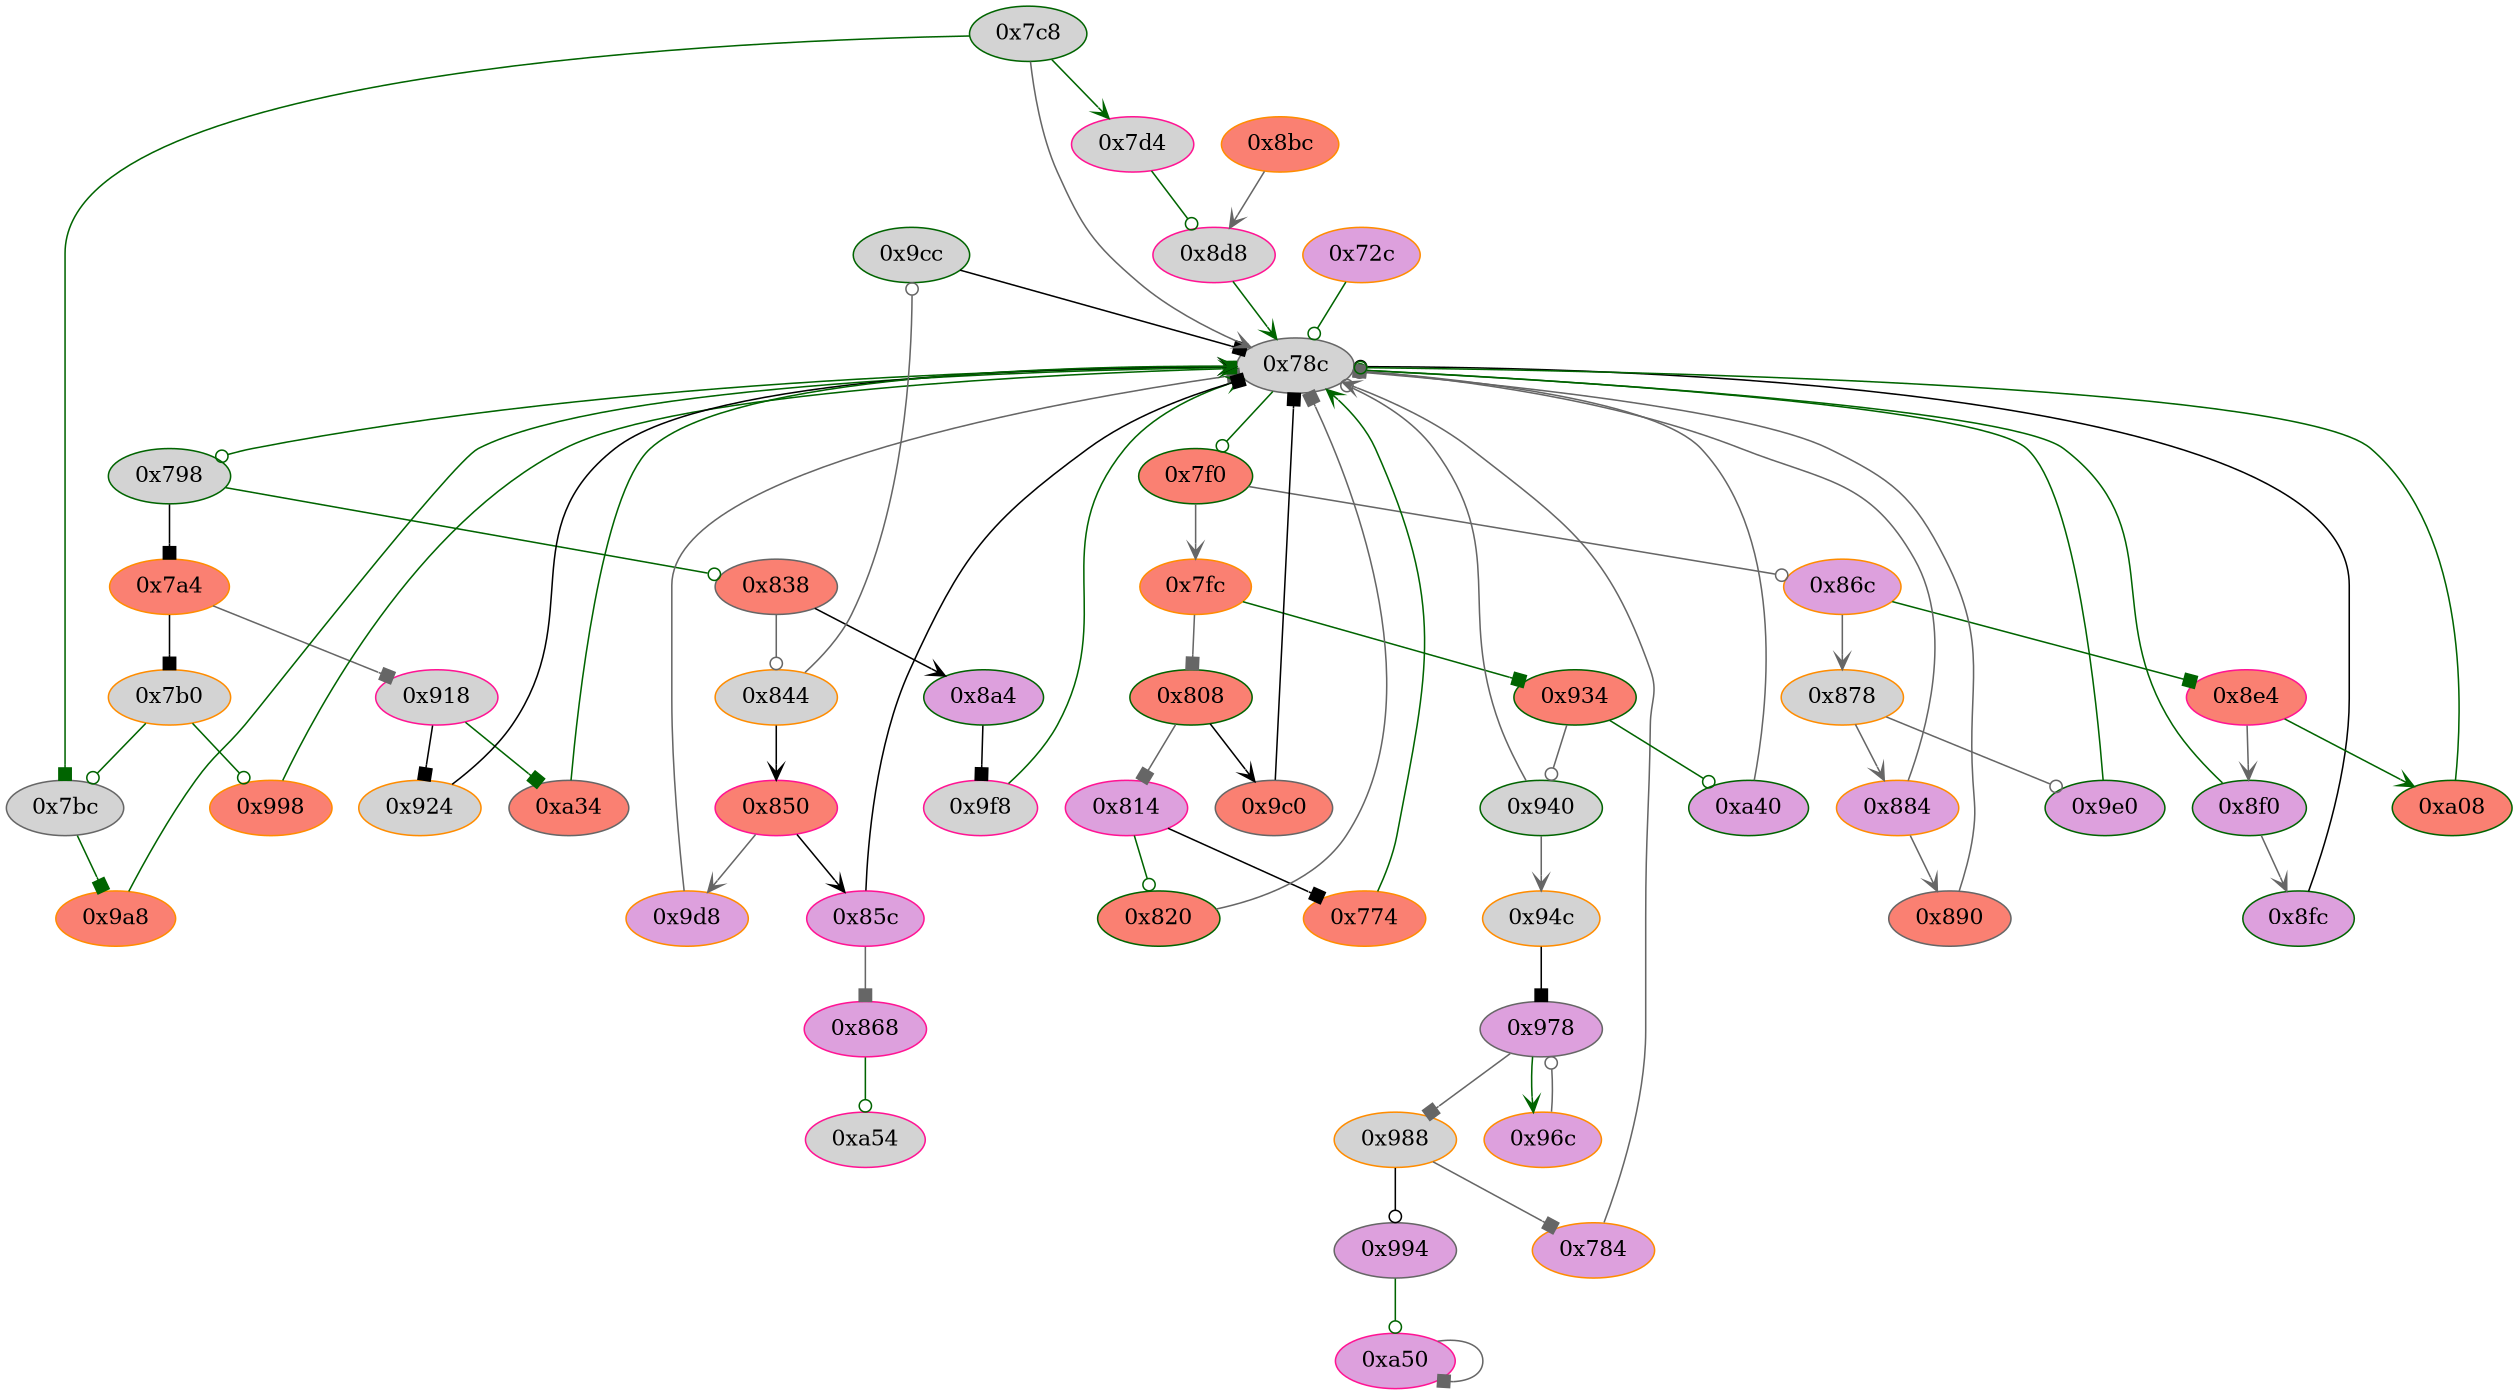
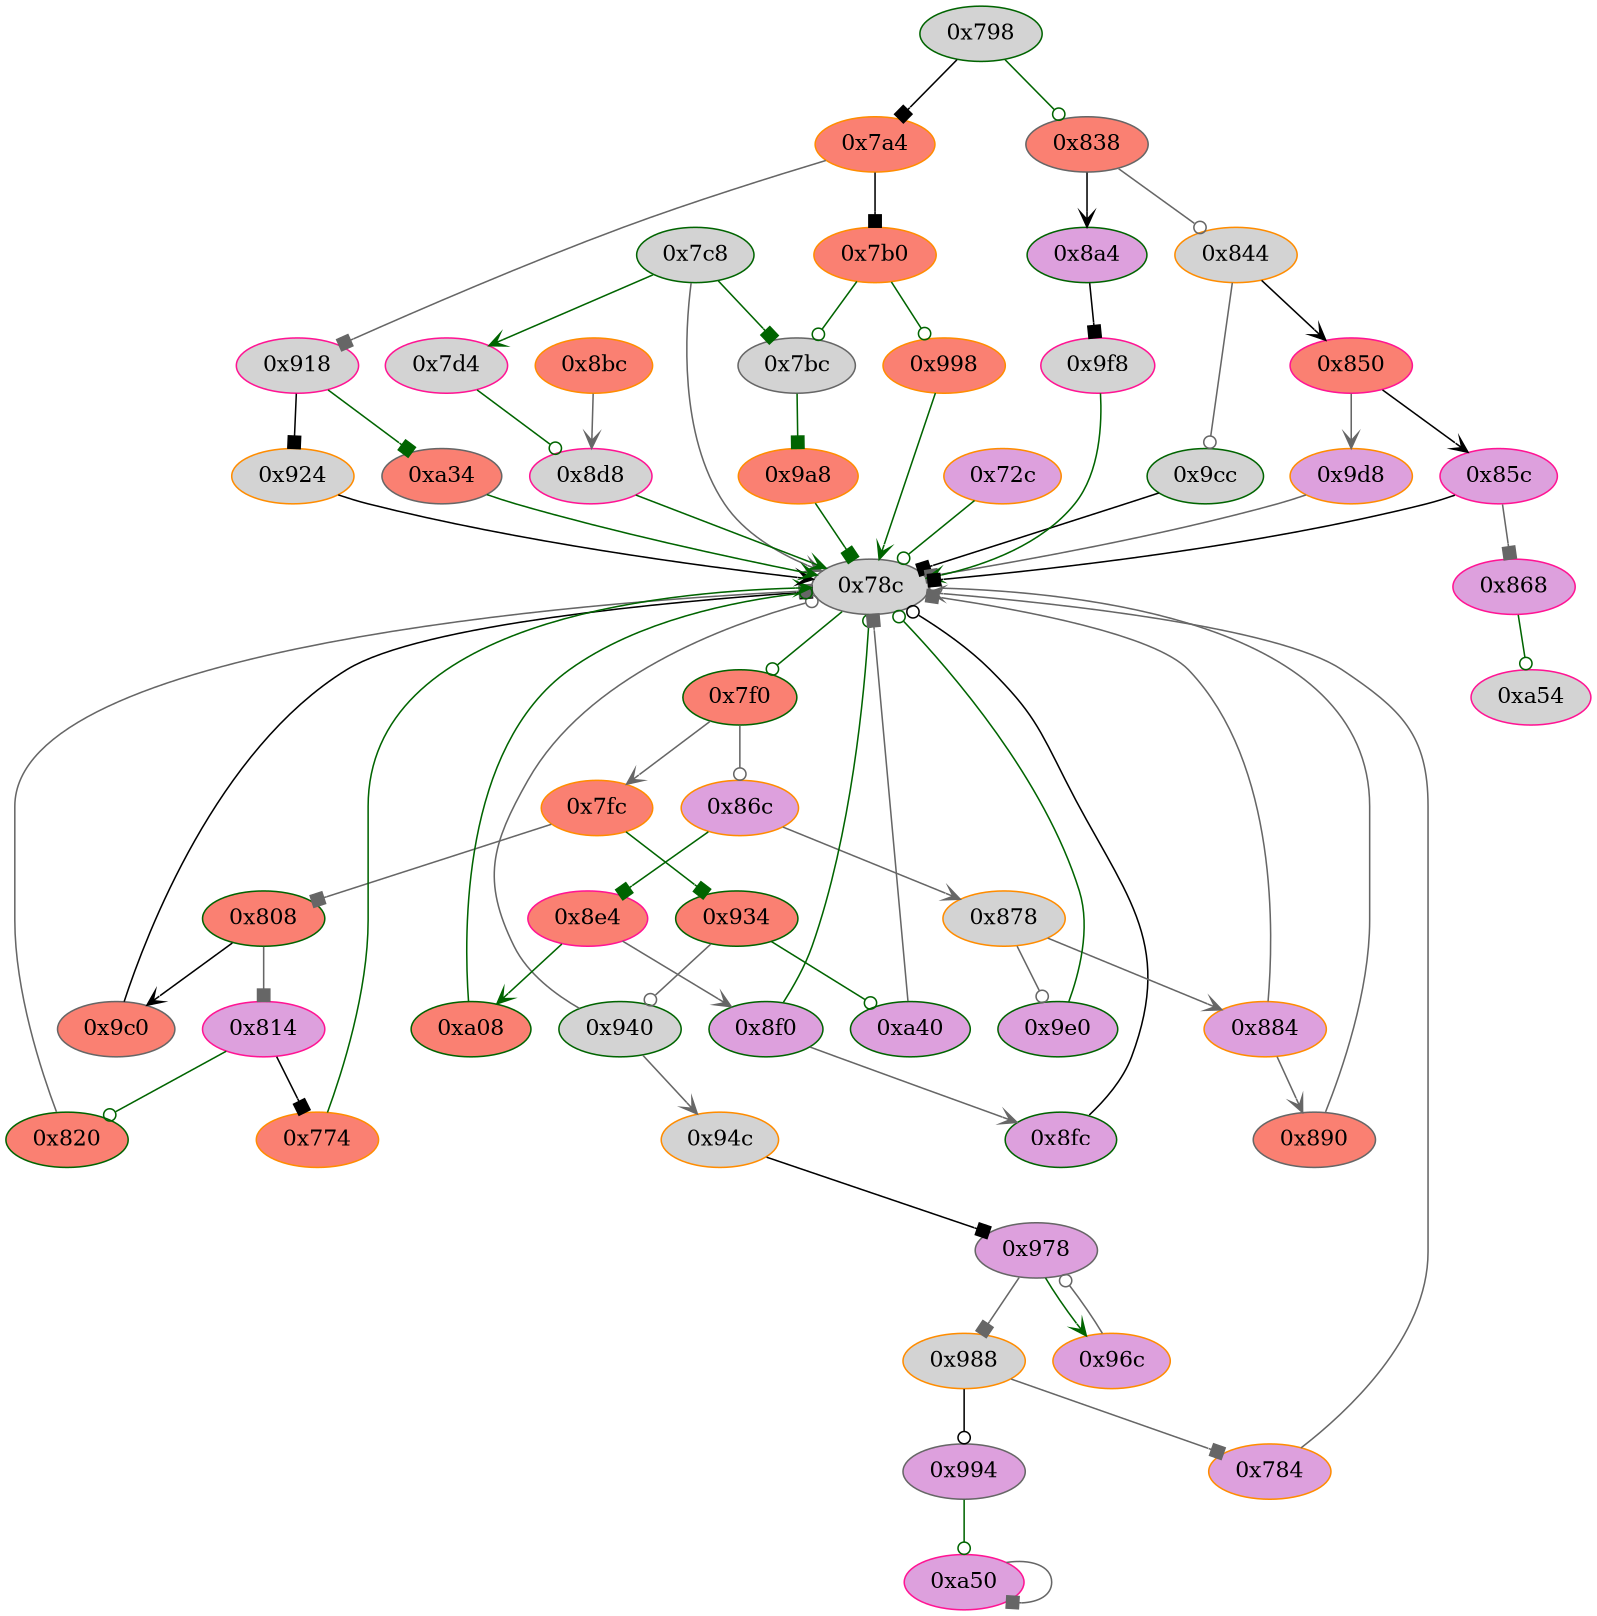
edge "0x78c" -> "0x798": removed
node "0x7b0": fillcolor lightgrey -> salmon
